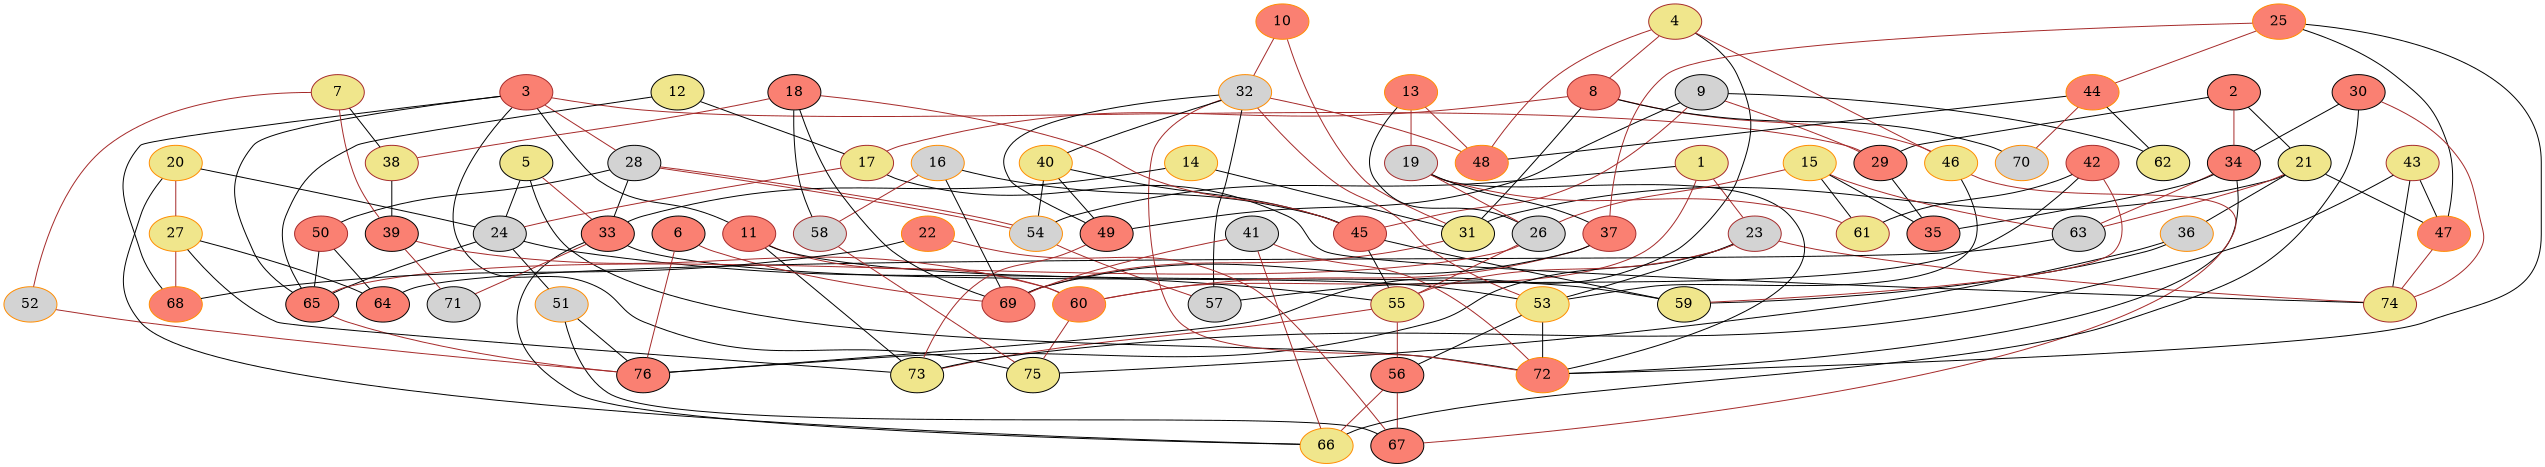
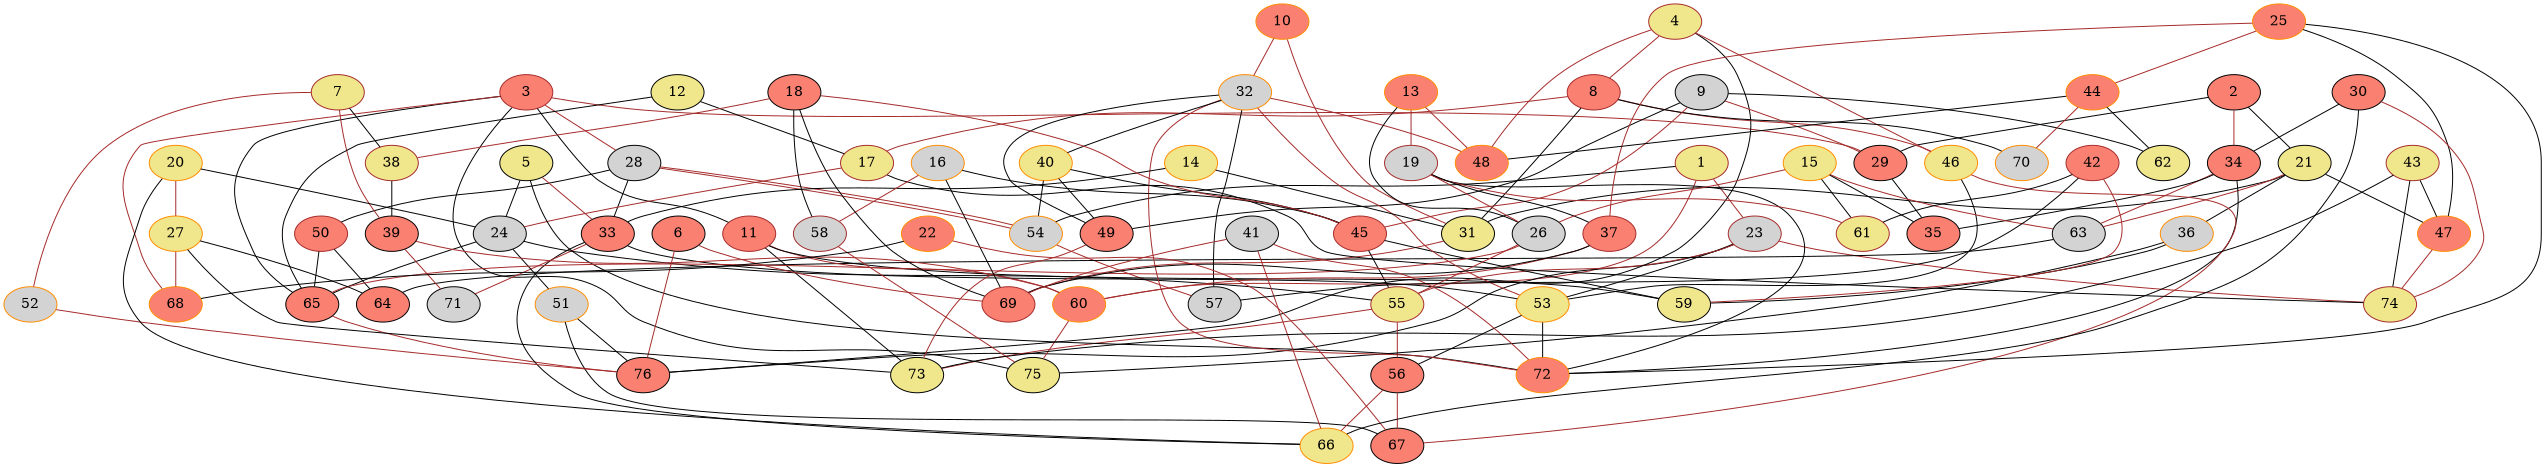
edge "3" -- "68": color black -> brown
